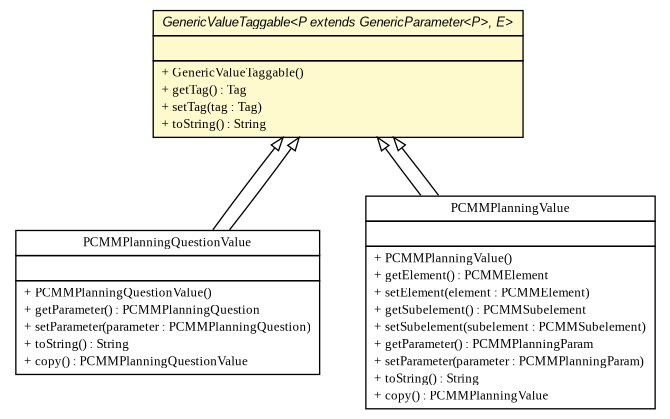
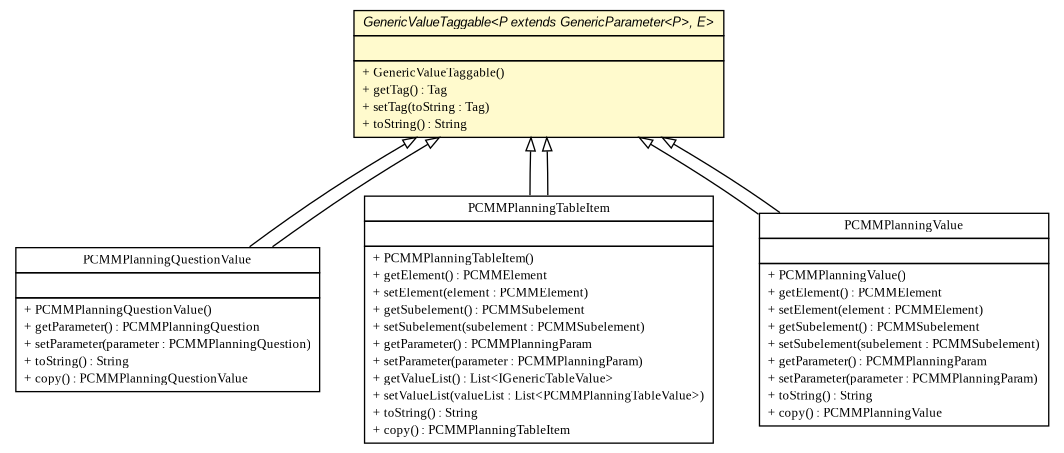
node "GenericValueTaggable<P extends GenericParameter<P>, E>": text "+ setTag(tag : Tag)" -> "+ setTag(toString : Tag)"
node "PCMMPlanningTableItem": added
